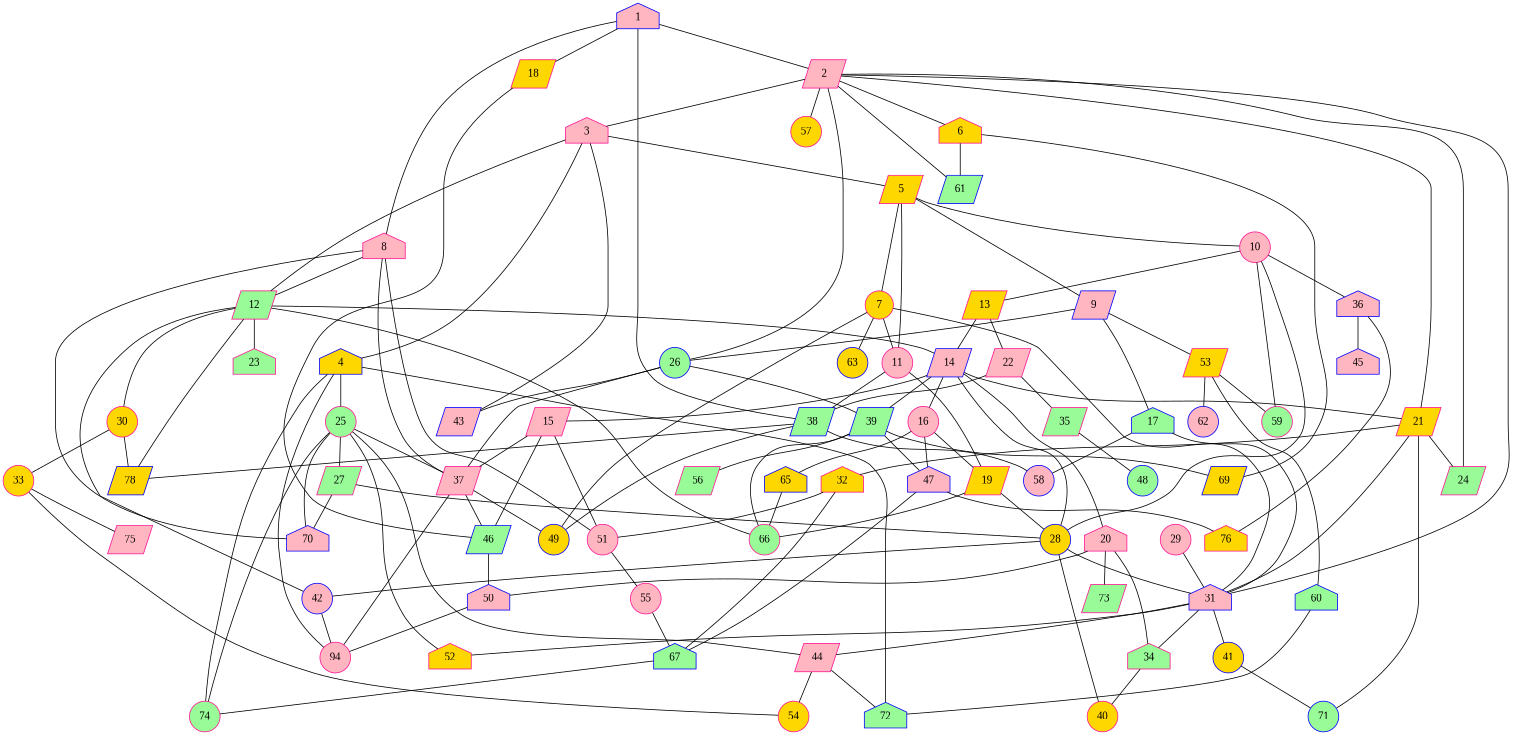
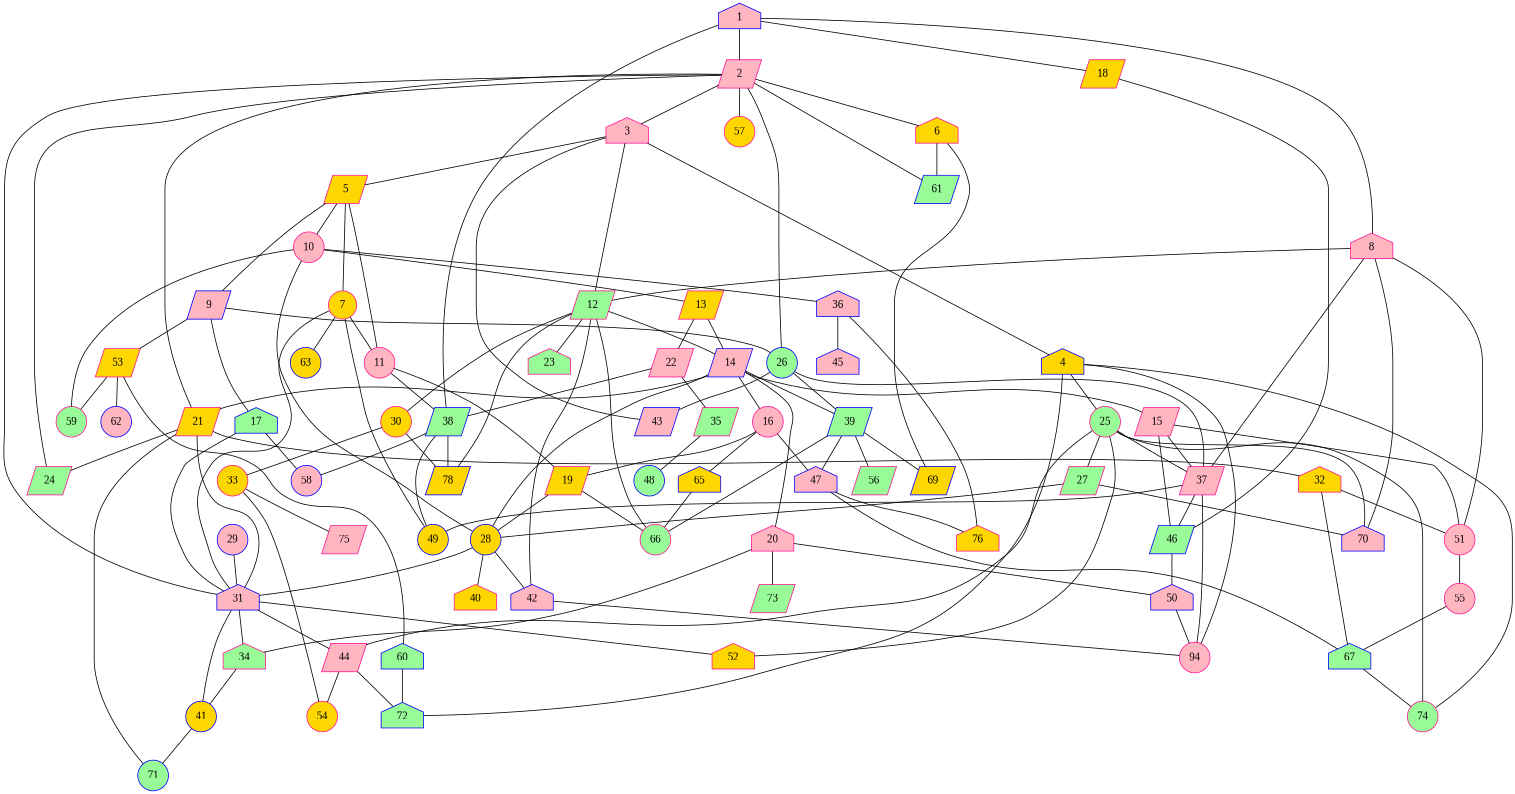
node "29": color deeppink -> blue
node "42": shape circle -> house
edge "34" -- "40": now "34" -- "41"
node "40": shape circle -> house
